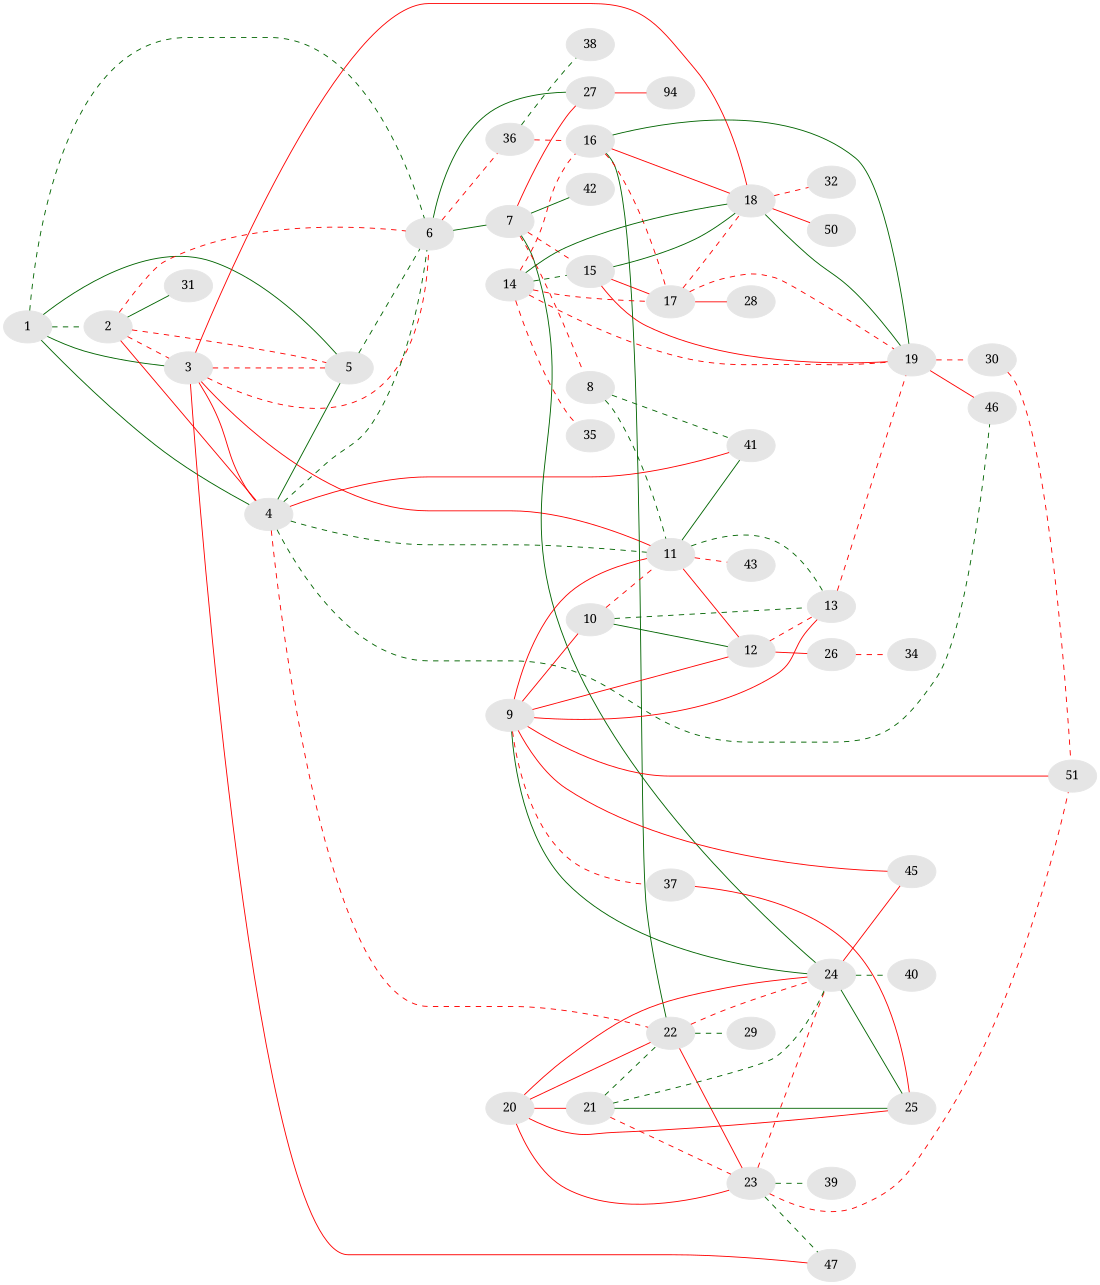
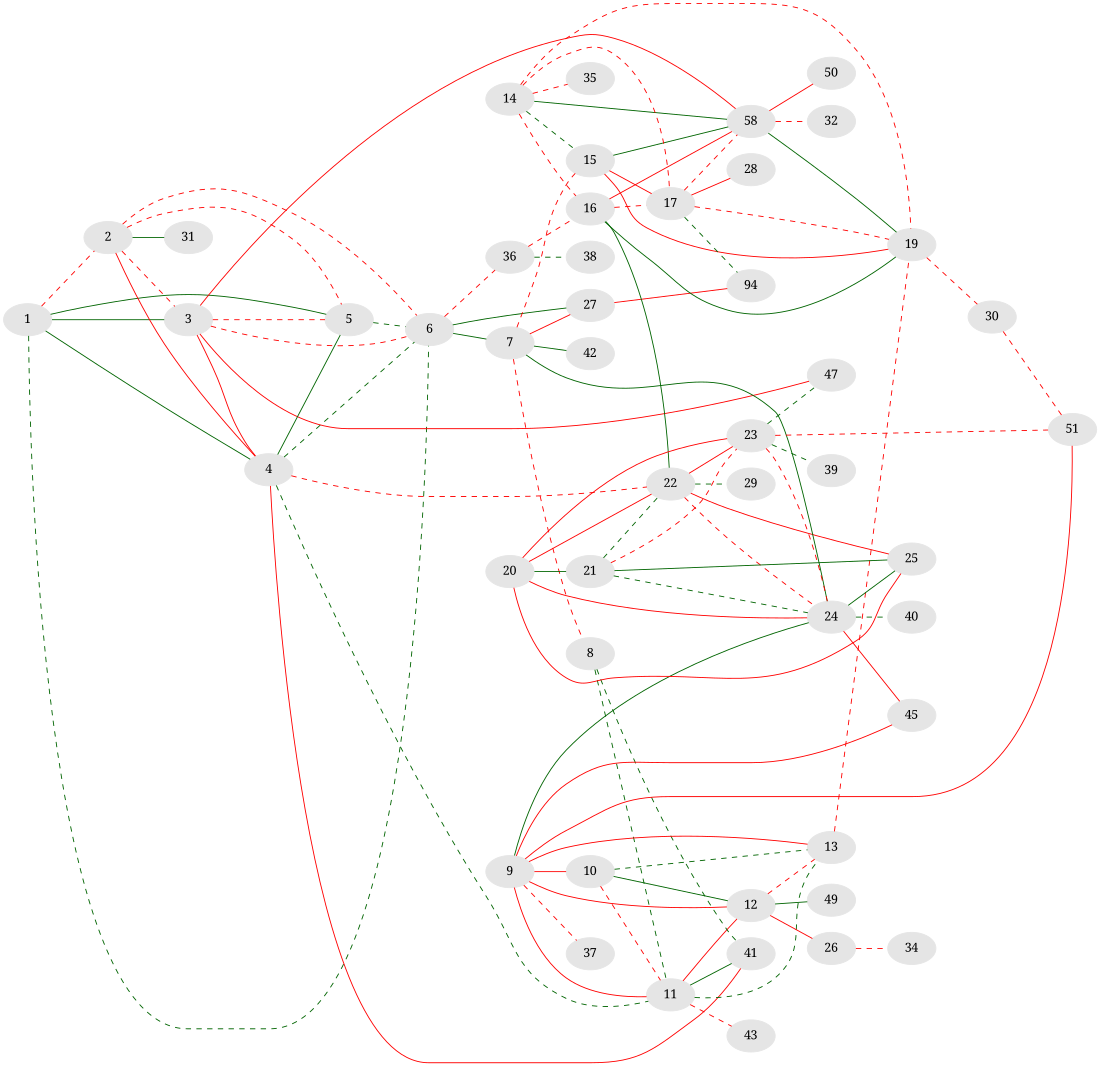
node "18": label "18" -> "58"
edge "17" -- "94": added
edge "1" -- "2": color darkgreen -> red
node "46": removed
edge "3" -- "11": removed
node "49": added
edge "37" -- "25": now "22" -- "25"
edge "20" -- "21": color red -> darkgreen
